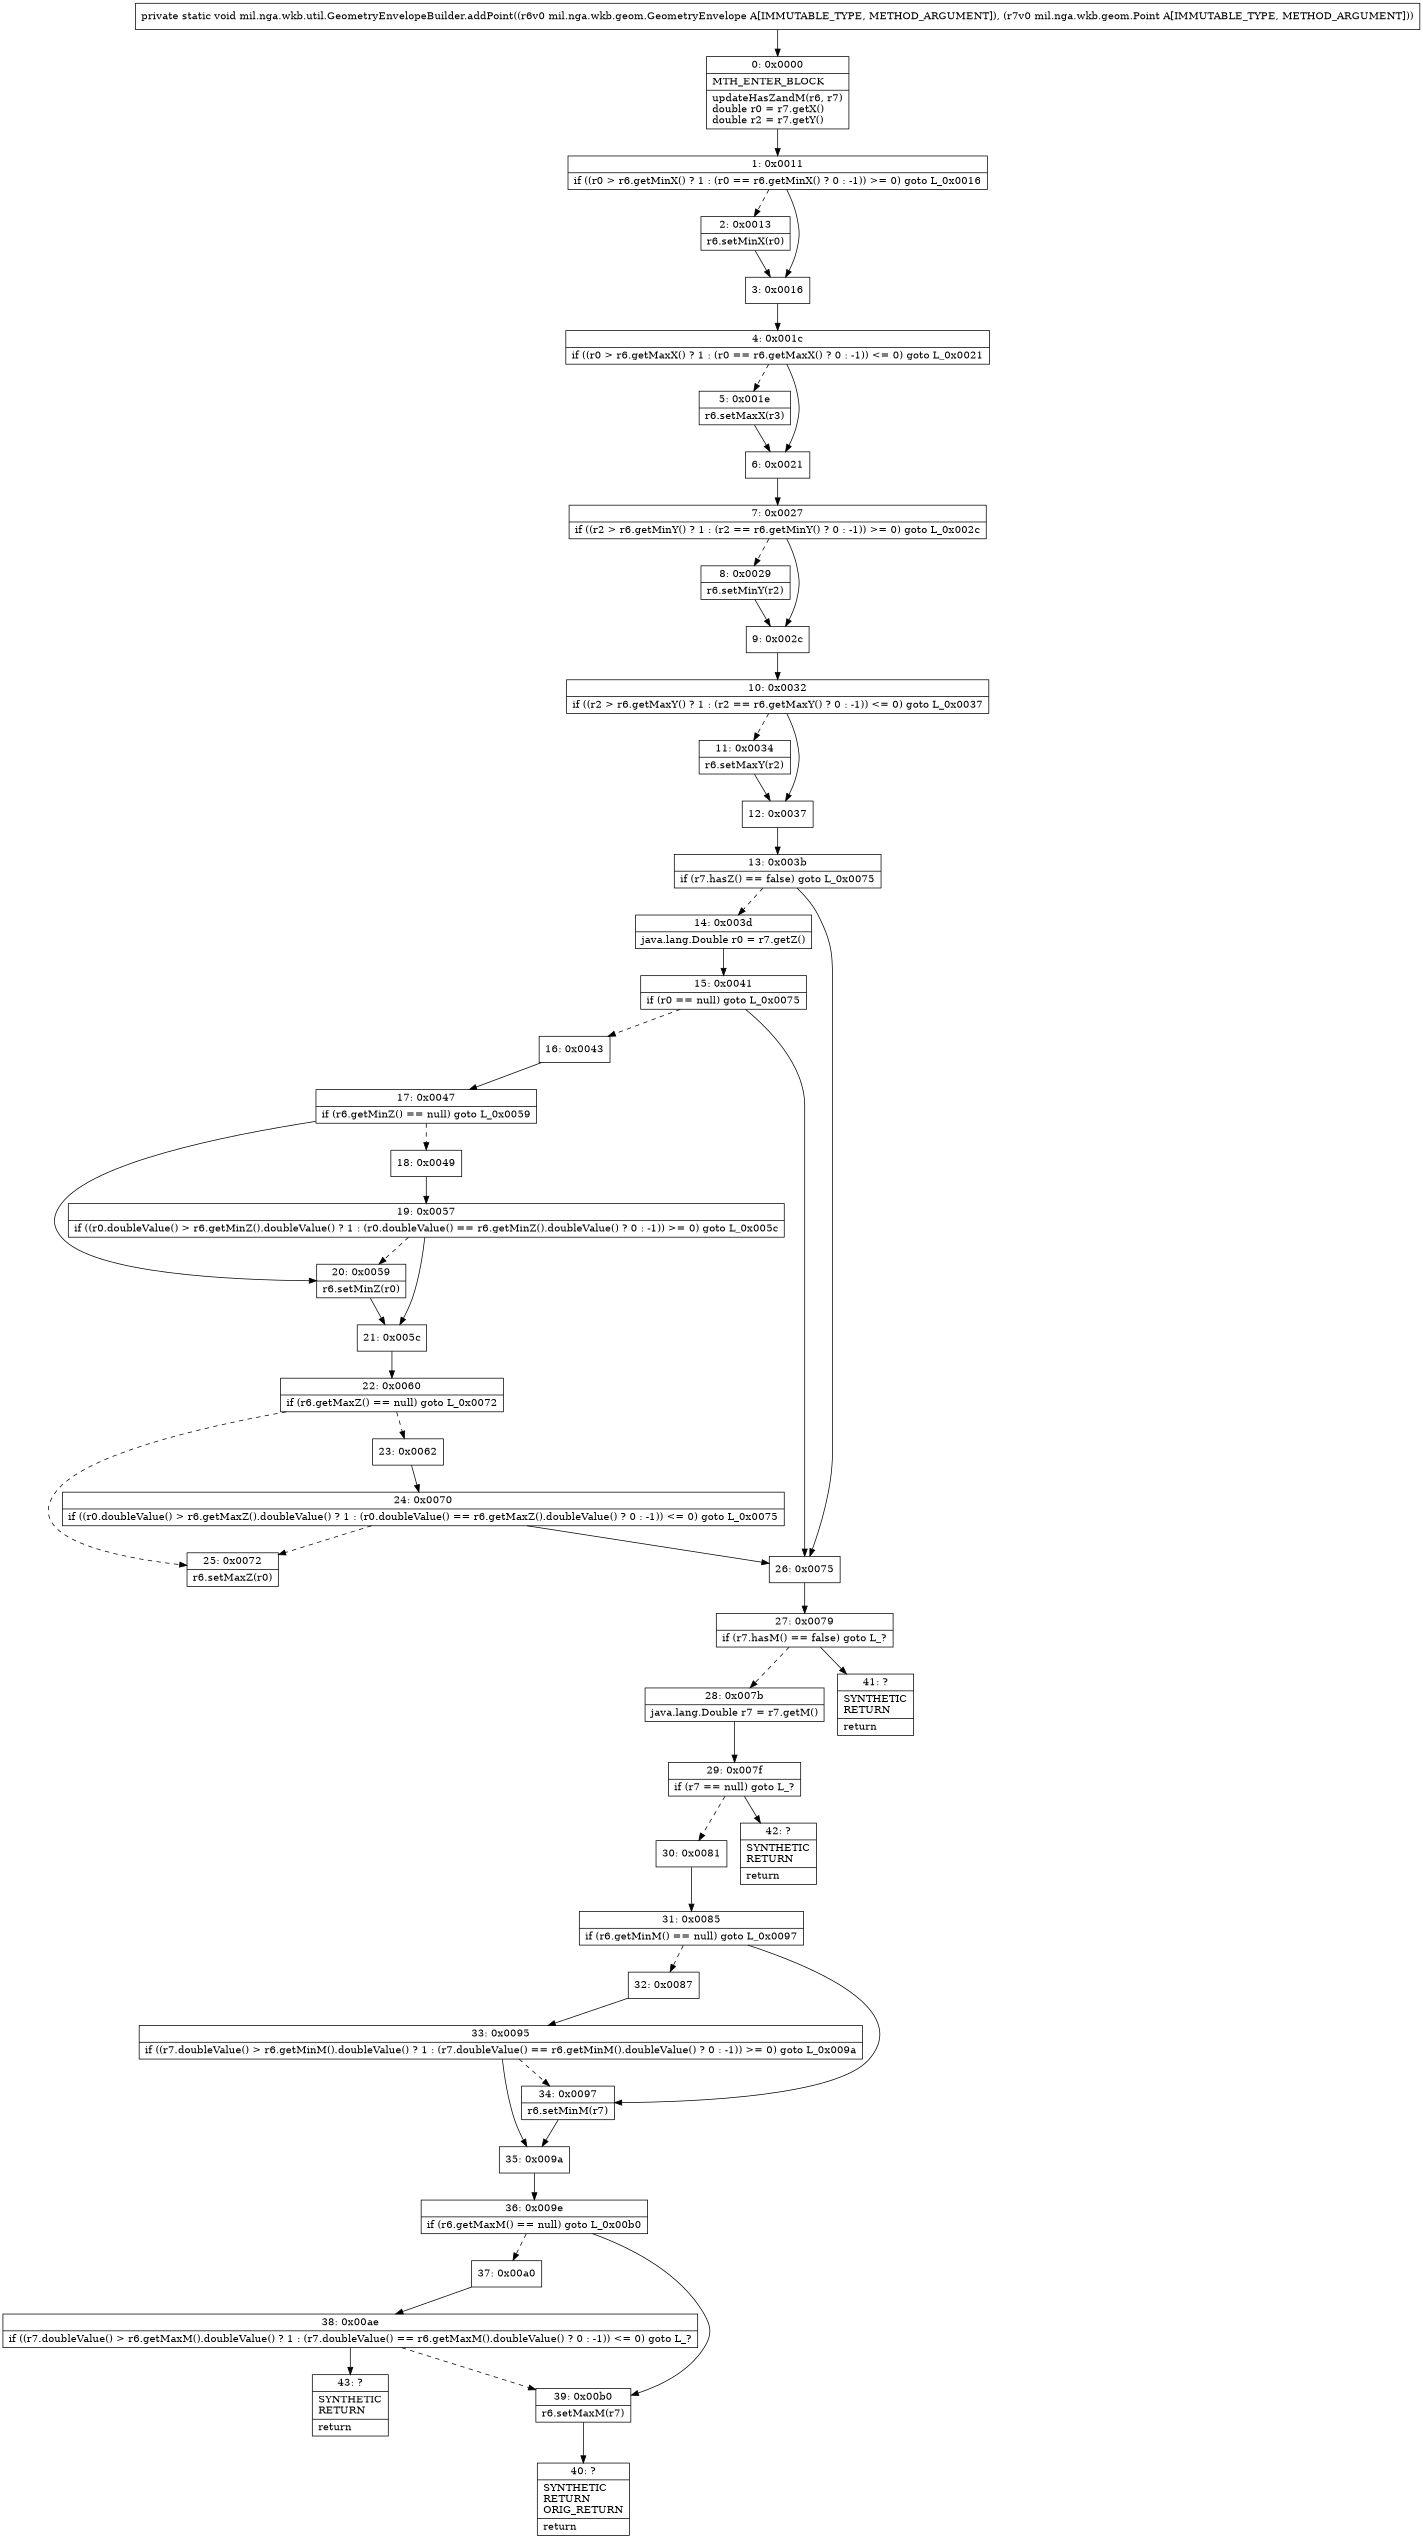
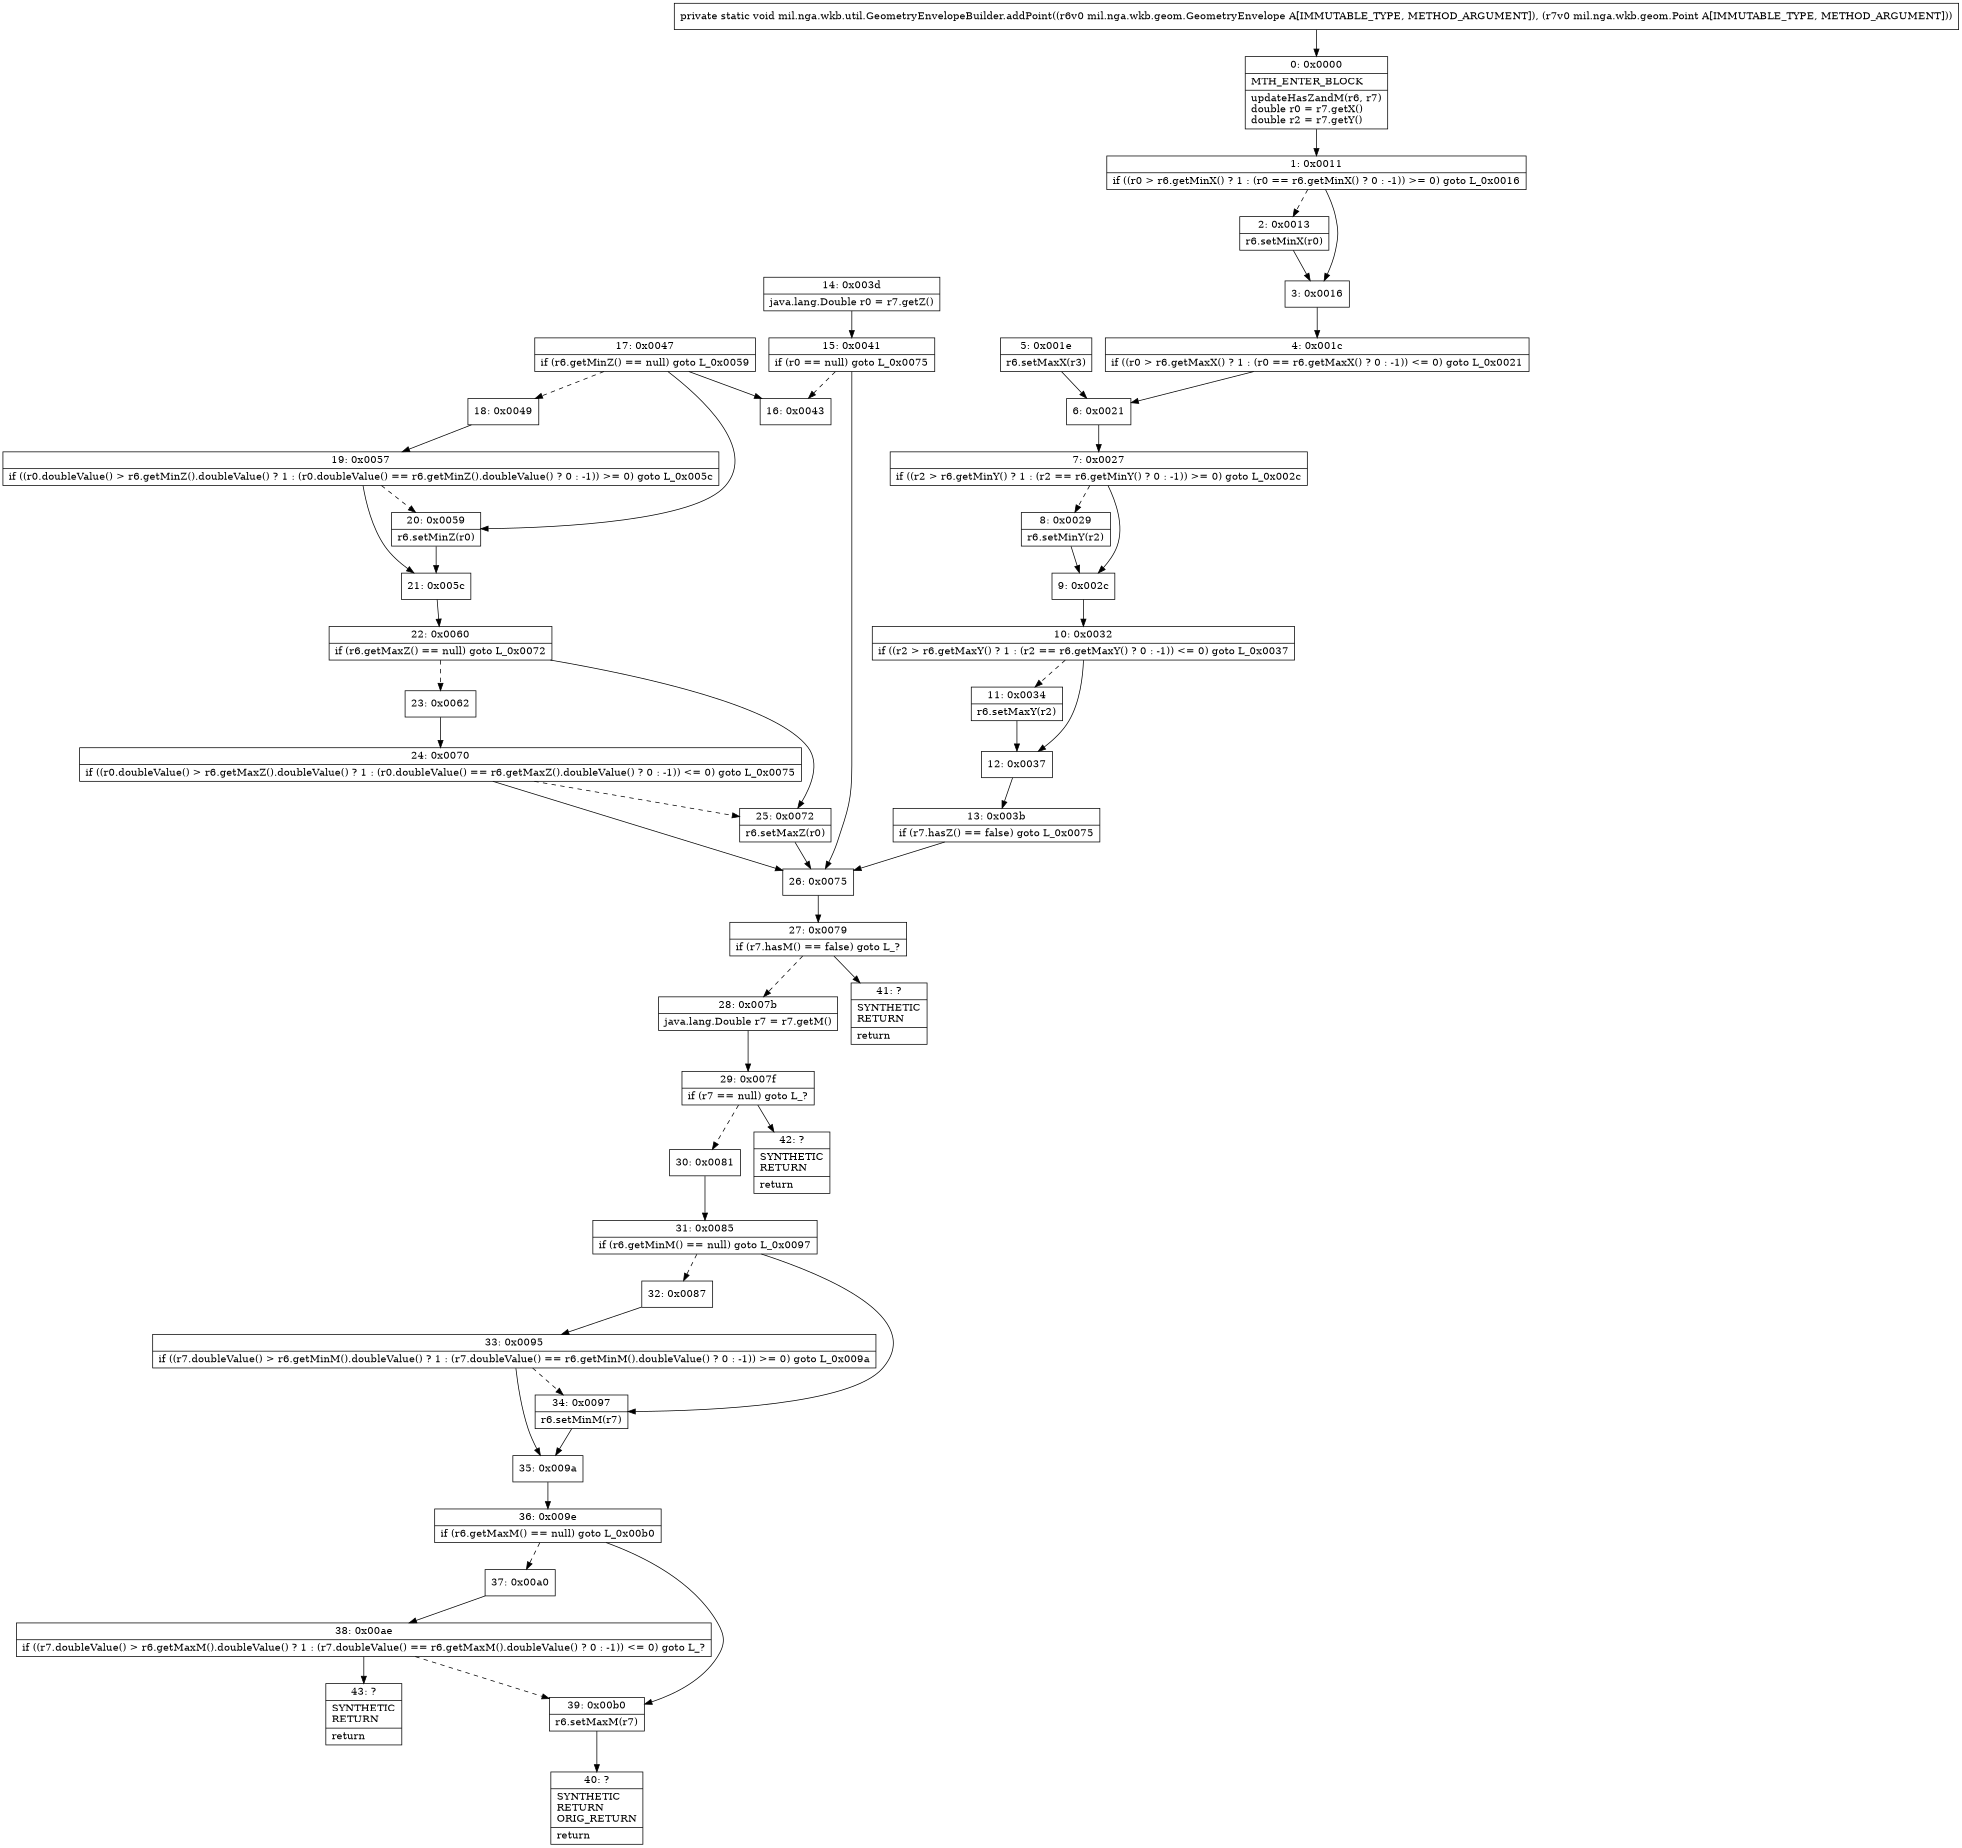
edge "4: 0x001c" -> "5: 0x001e": removed
edge "25: 0x0072" -> "26: 0x0075": added
edge "13: 0x003b" -> "14: 0x003d": removed
edge "16: 0x0043" -> "17: 0x0047": reversed
edge "22: 0x0060" -> "25: 0x0072": style dashed -> solid
